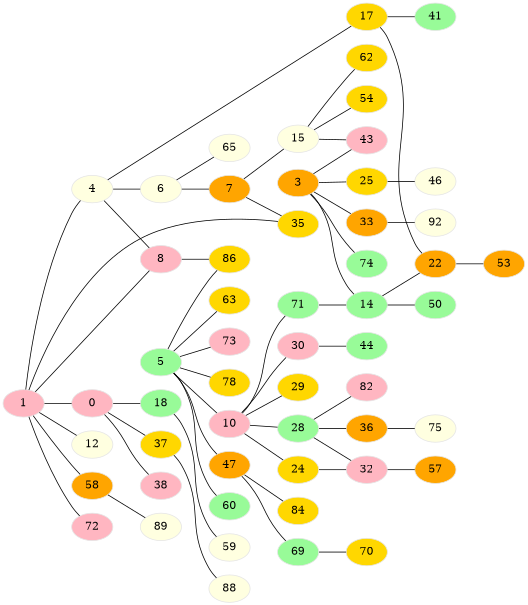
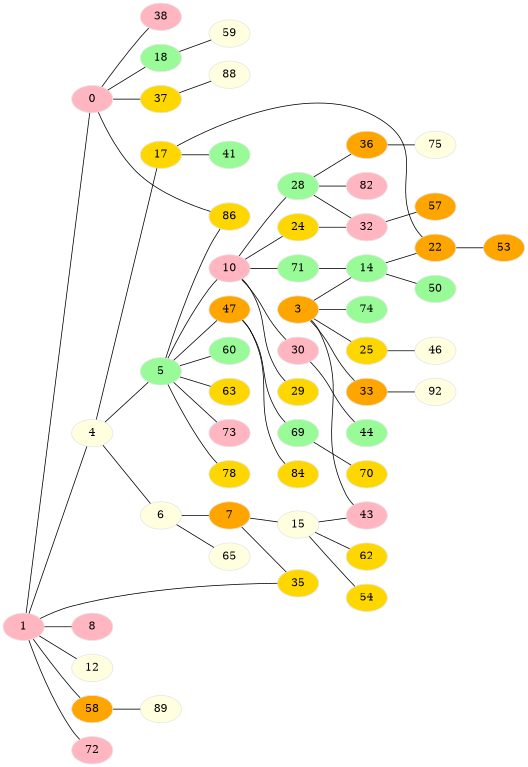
edge "4" -- "8": now "4" -- "5"
edge "8" -- "86": now "0" -- "86"
